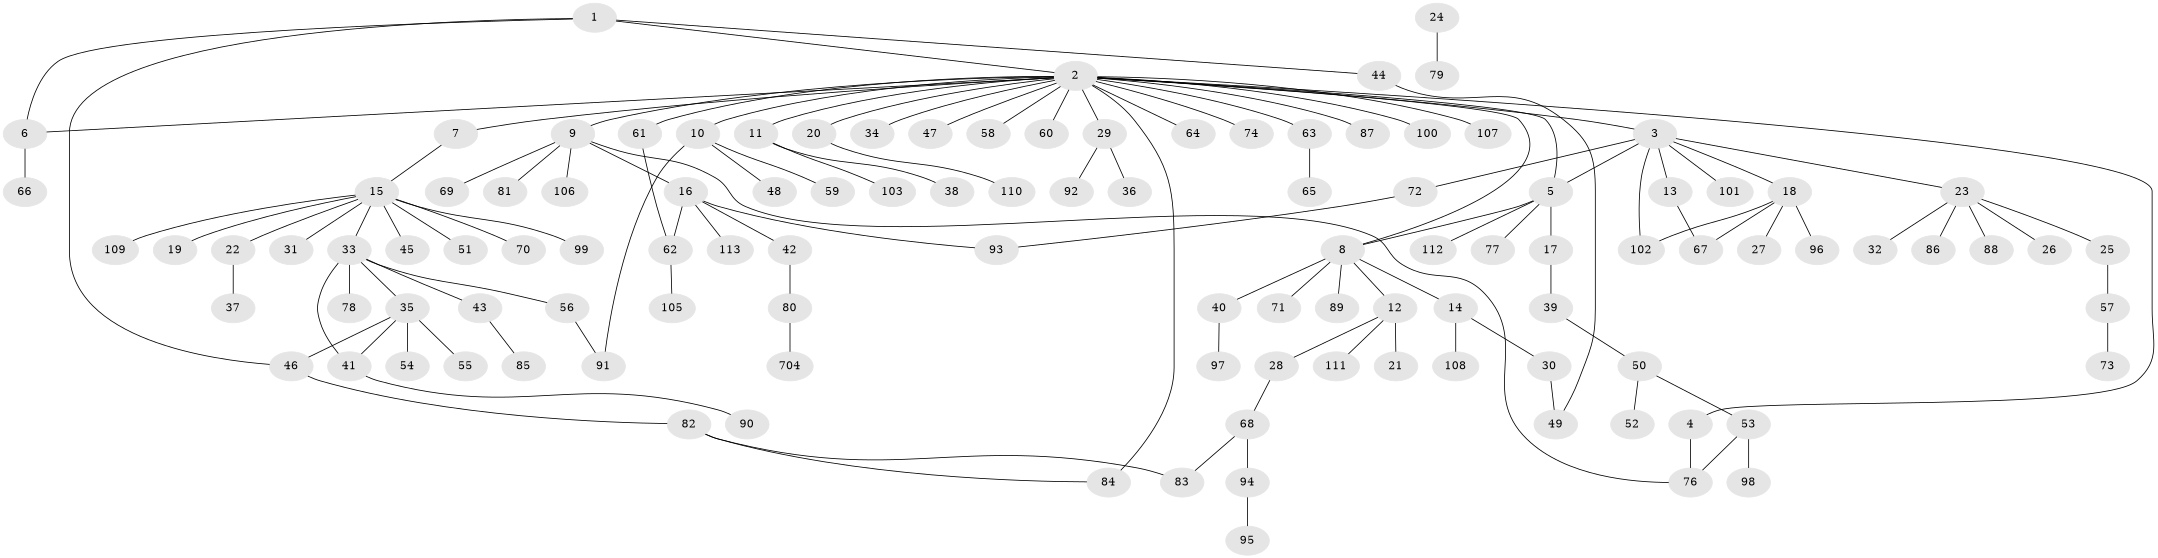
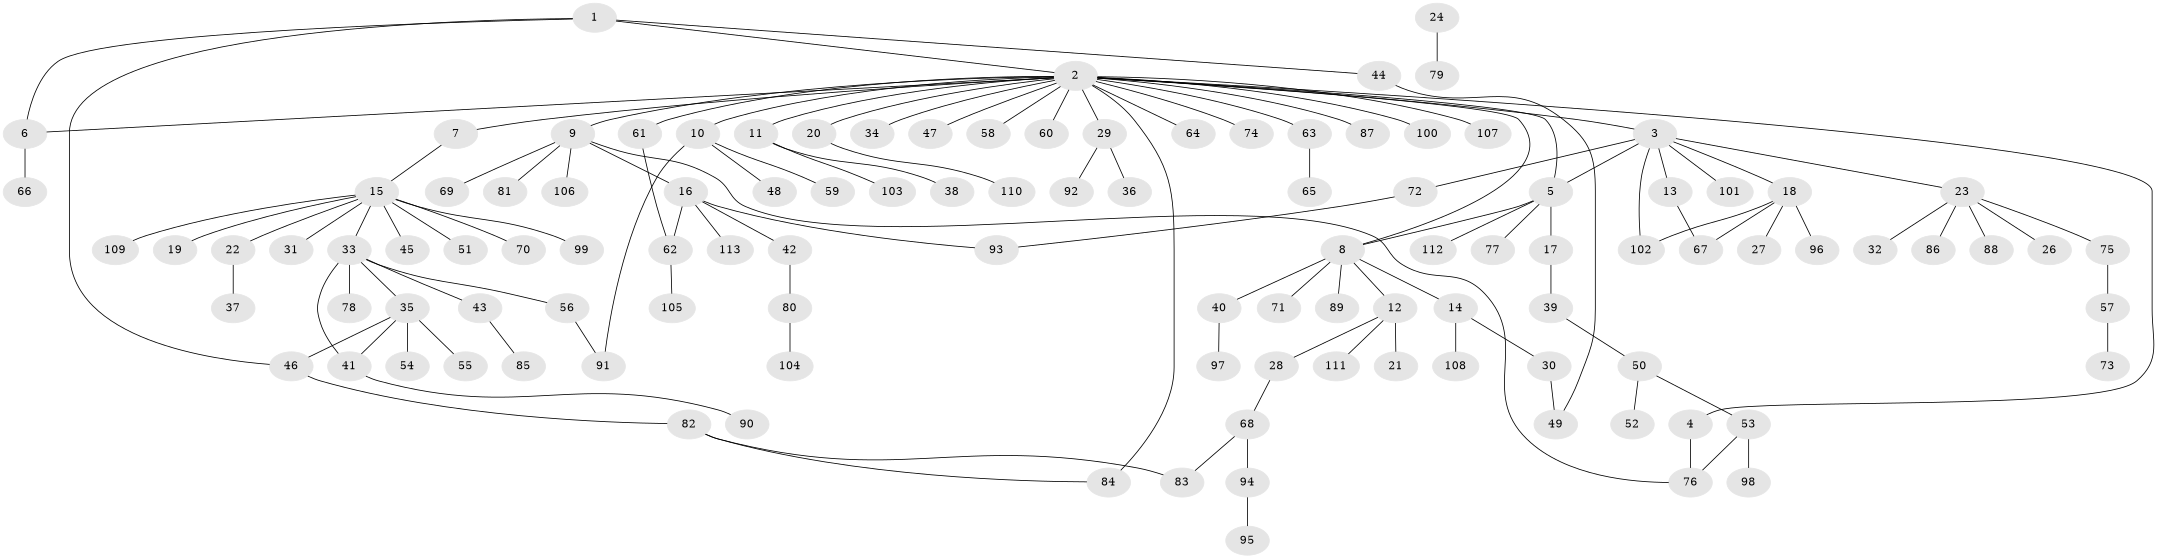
node "25": label "25" -> "75"
node "704": label "704" -> "104"
